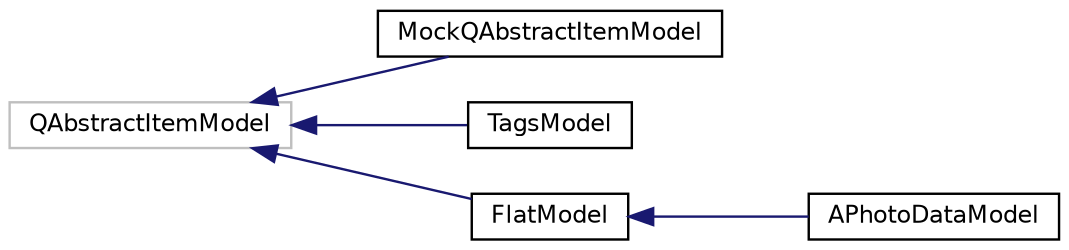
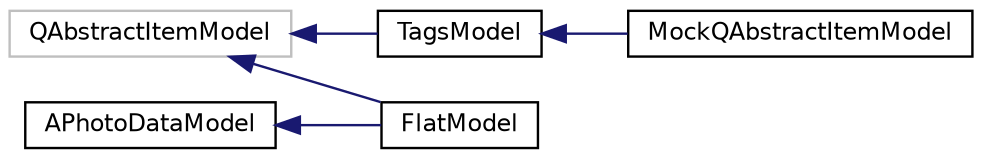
edge "MockQAbstractItemModel" -> "QAbstractItemModel": now "MockQAbstractItemModel" -> "TagsModel"
edge "APhotoDataModel" -> "FlatModel": reversed
